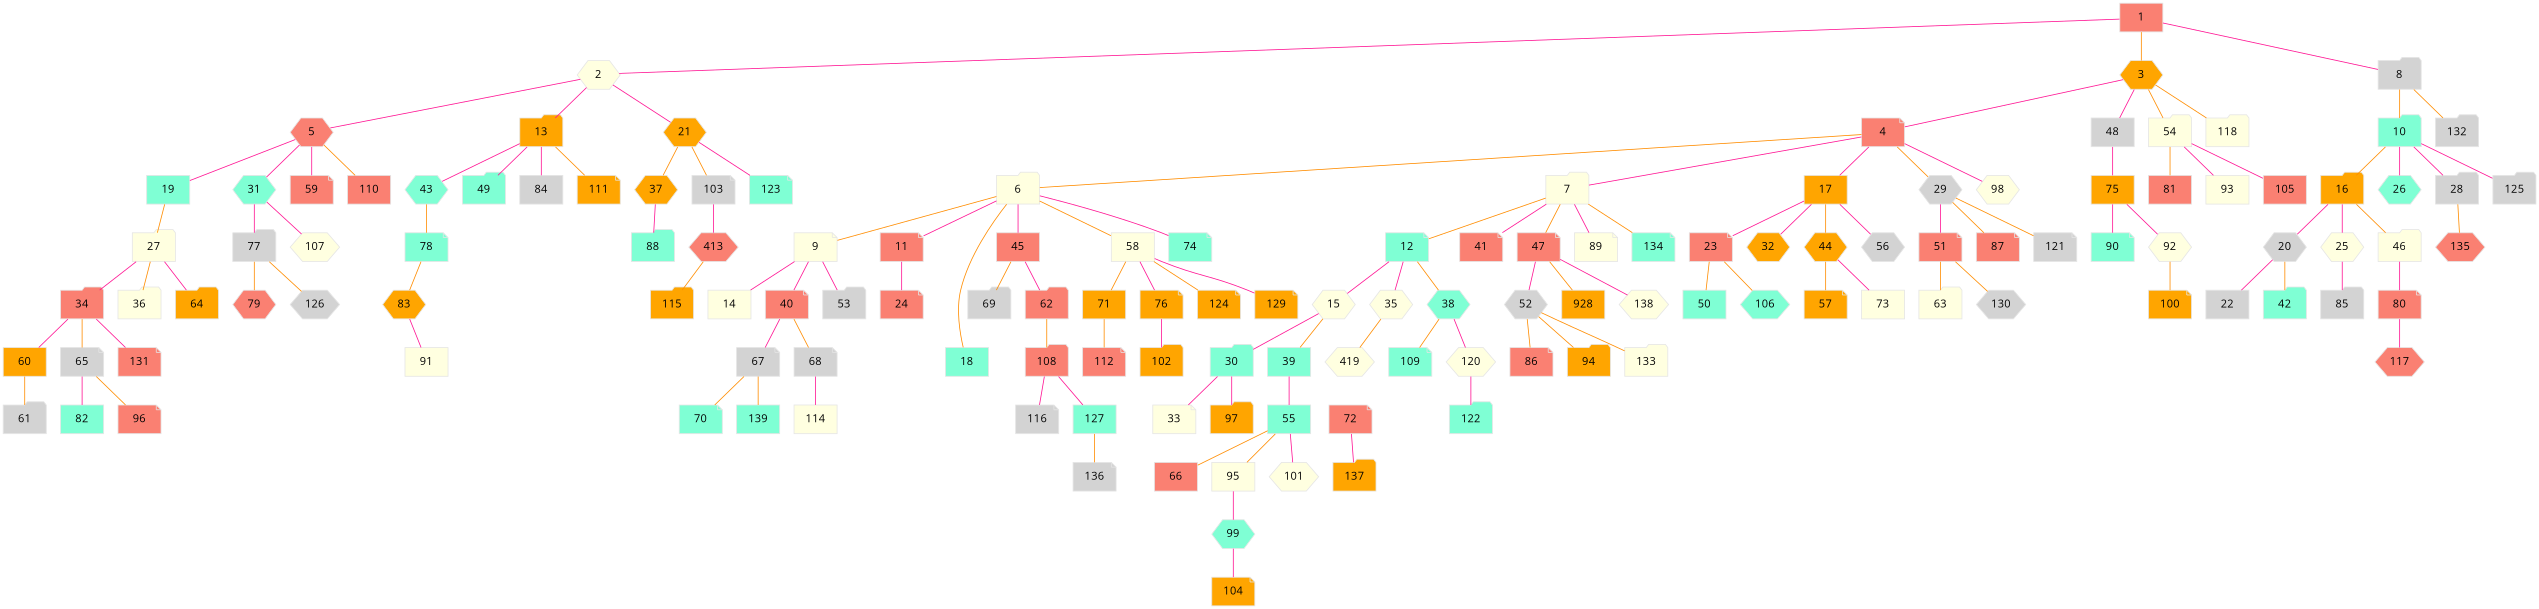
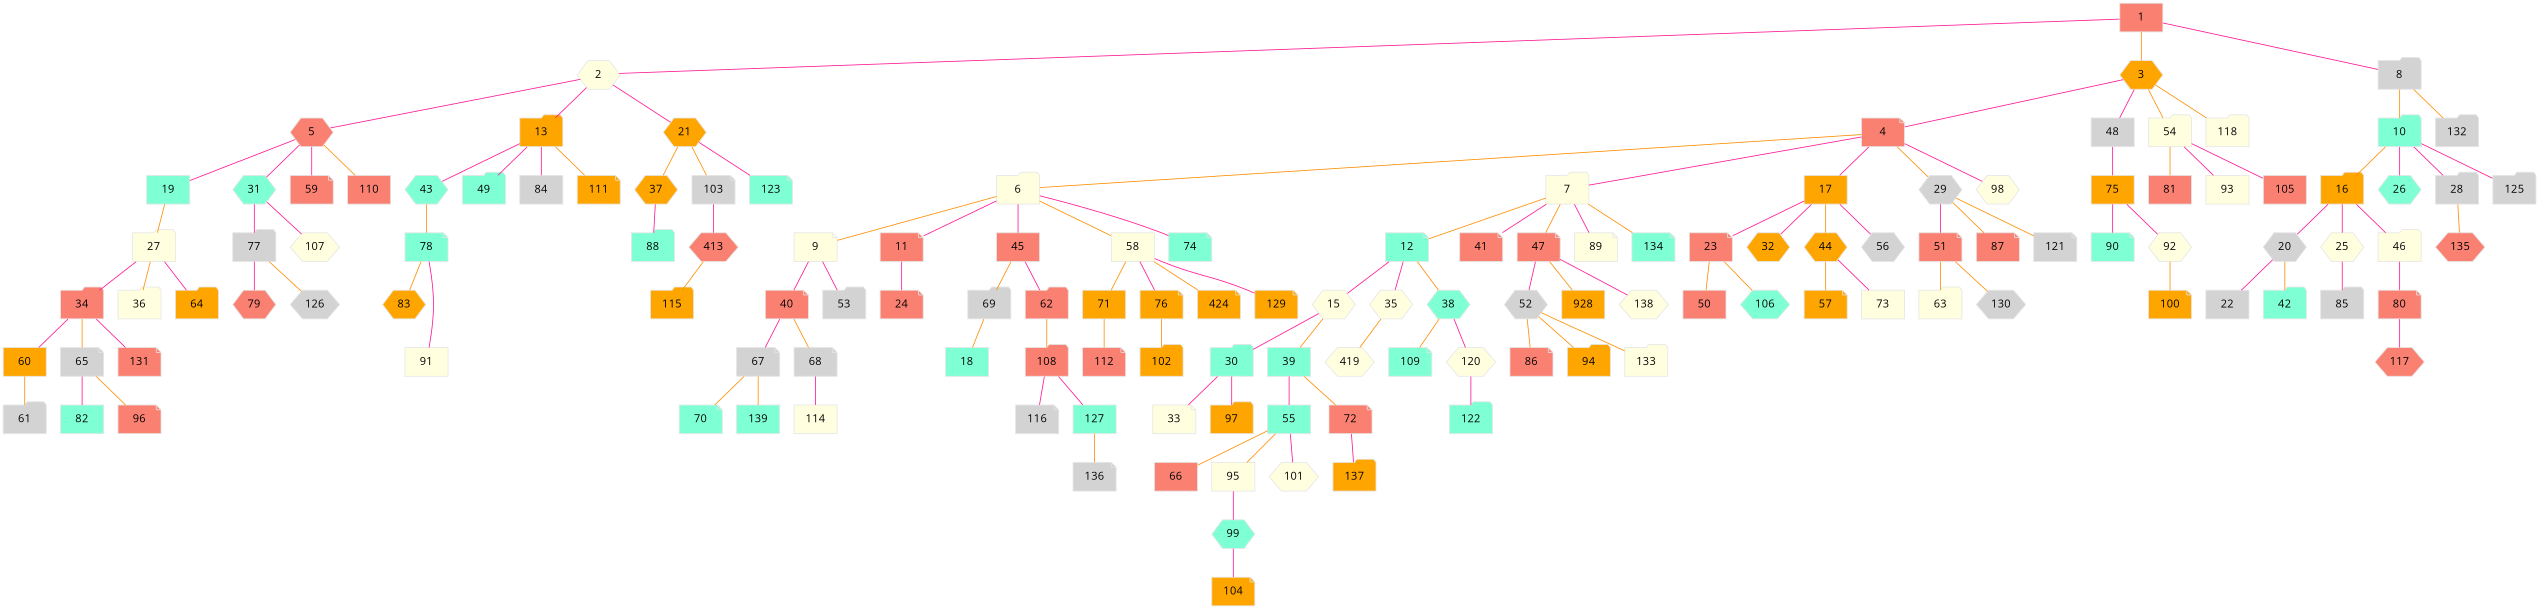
edge "16" -- "46": color darkorange -> deeppink
edge "6" -- "18": now "69" -- "18"
edge "77" -- "79": color darkorange -> deeppink
node "14": removed
node "124": label "124" -> "424"
node "50": fillcolor aquamarine -> salmon
edge "83" -- "91": now "78" -- "91"
edge "76" -- "102": color deeppink -> darkorange
edge "39" -- "72": added
